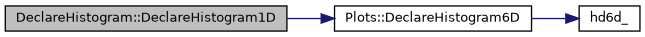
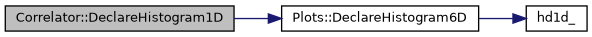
node "DeclareHistogram::DeclareHistogram1D": label "DeclareHistogram::DeclareHistogram1D" -> "Correlator::DeclareHistogram1D"
node "hd6d_": label "hd6d_" -> "hd1d_"
